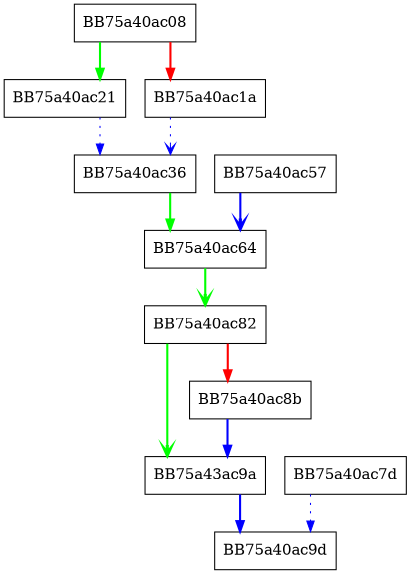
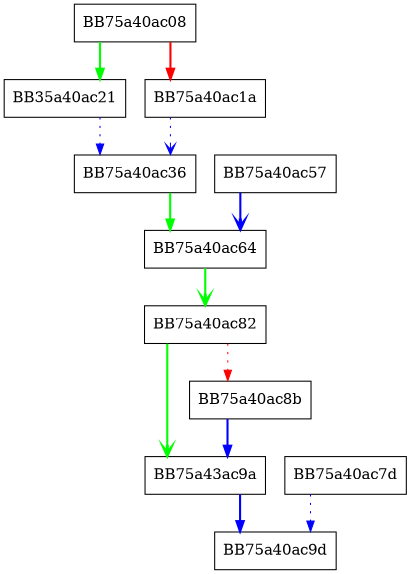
node "BB75a40ac21": label "BB75a40ac21" -> "BB35a40ac21"
edge "BB75a40ac82" -> "BB75a40ac8b": style bold -> dotted
